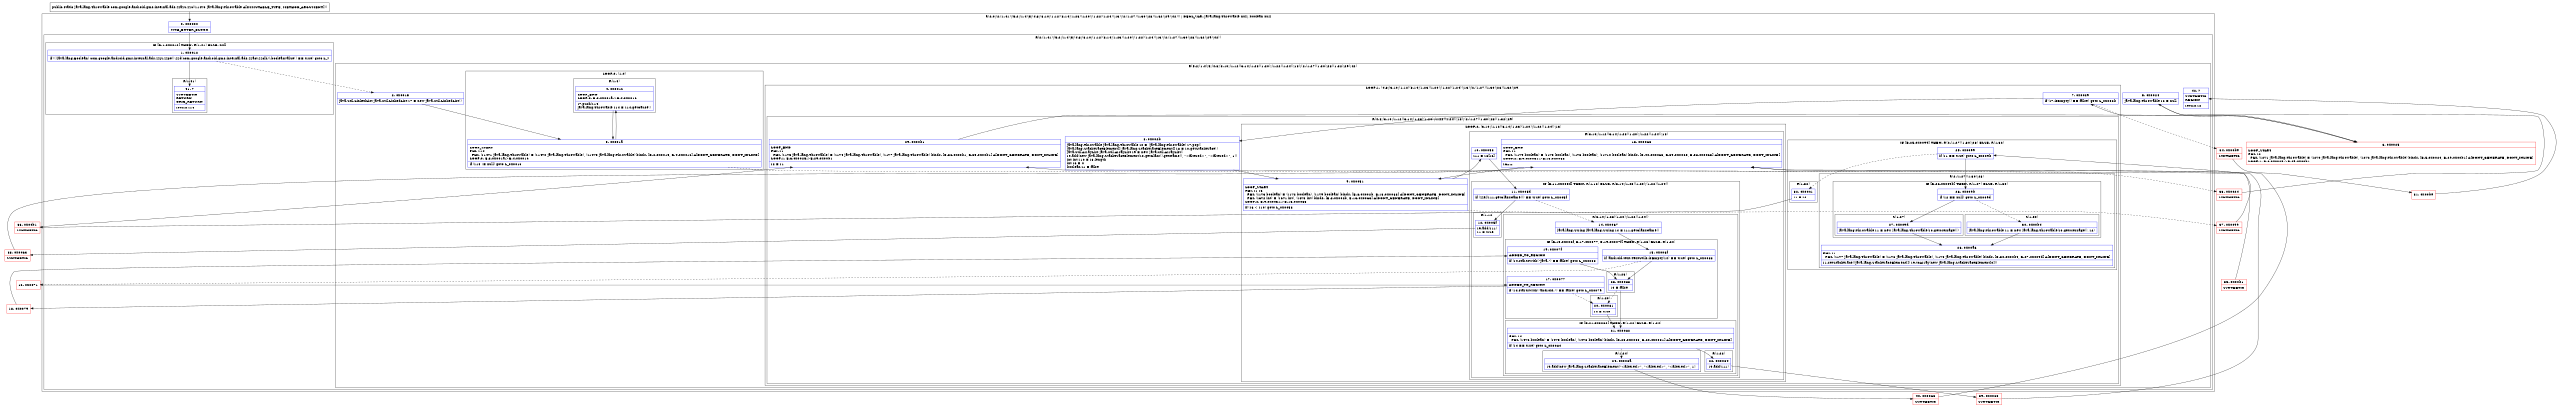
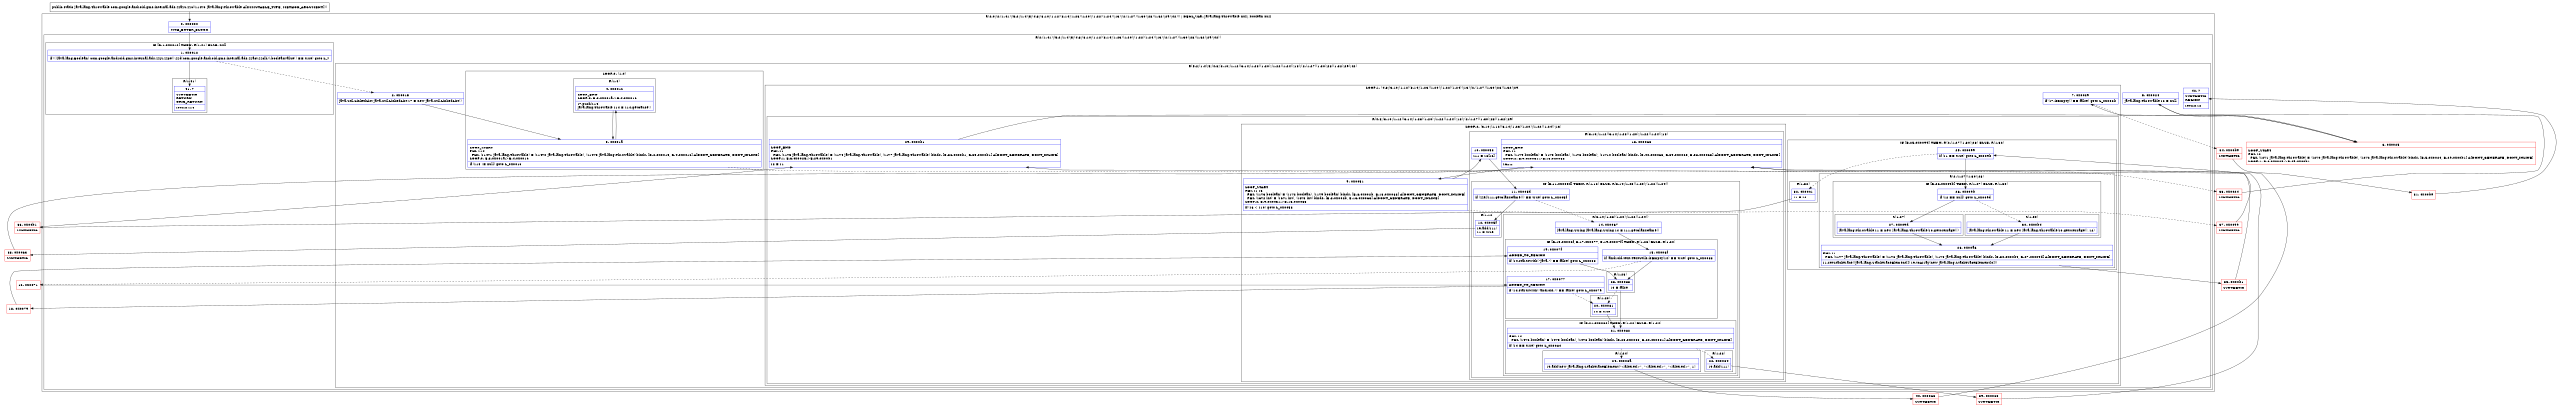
node "8: 0x002b": removed
edge "28: 0x00a6" -> "35: 0x00b1": added
edge "21: 0x0082" -> "22: 0x0084": style solid -> dashed
